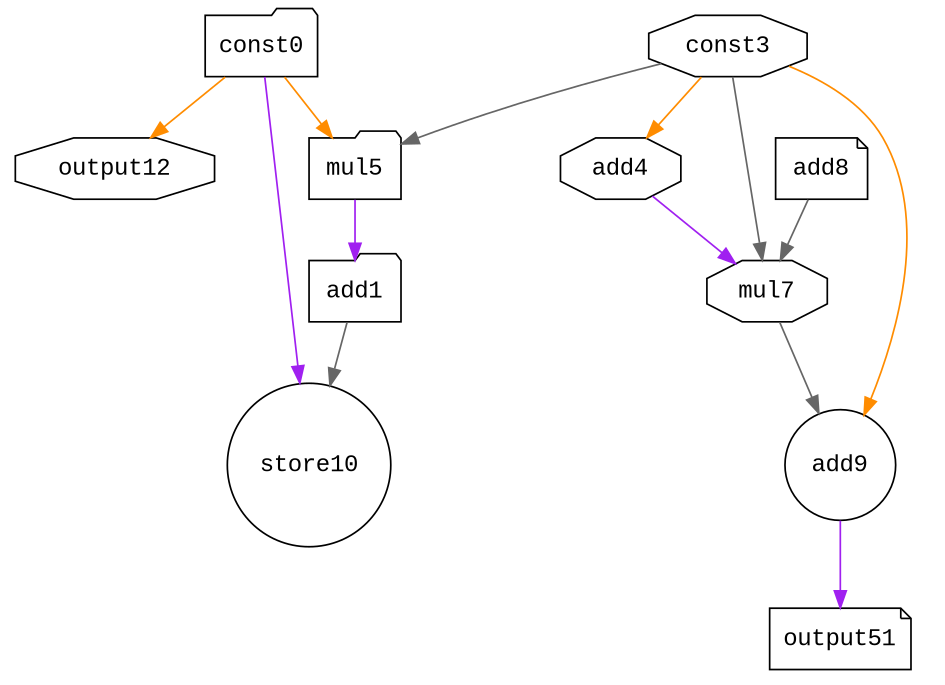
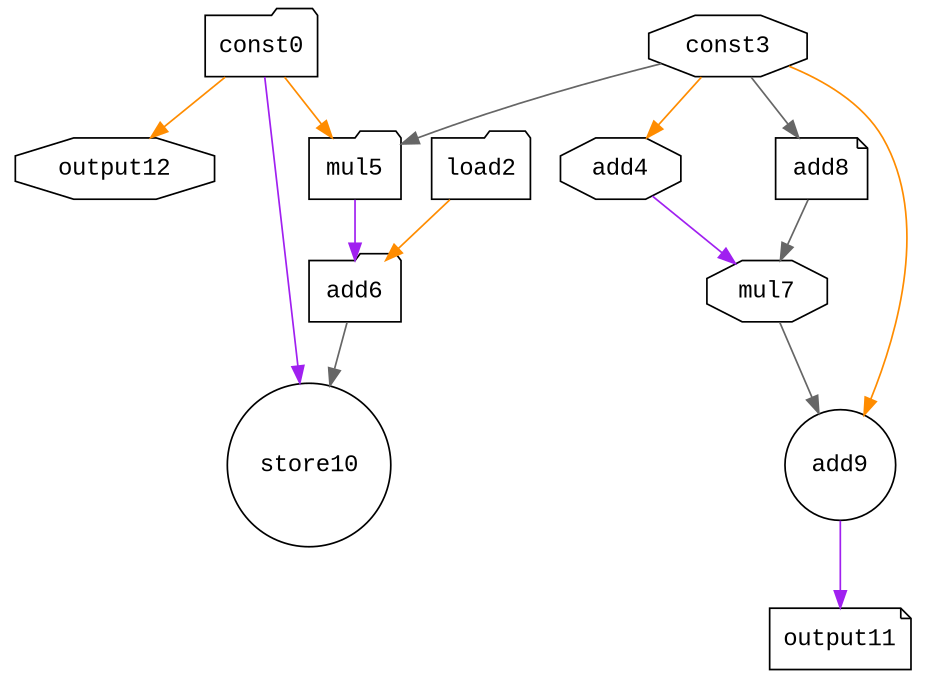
edge "const3" -> "mul7": now "const3" -> "add8"
node "load2": added
node "add1": label "add1" -> "add6"
node "output51": label "output51" -> "output11"
